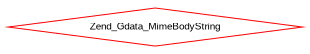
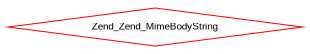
node "Zend_Gdata_MimeBodyString": label "Zend_Gdata_MimeBodyString" -> "Zend_Zend_MimeBodyString"
